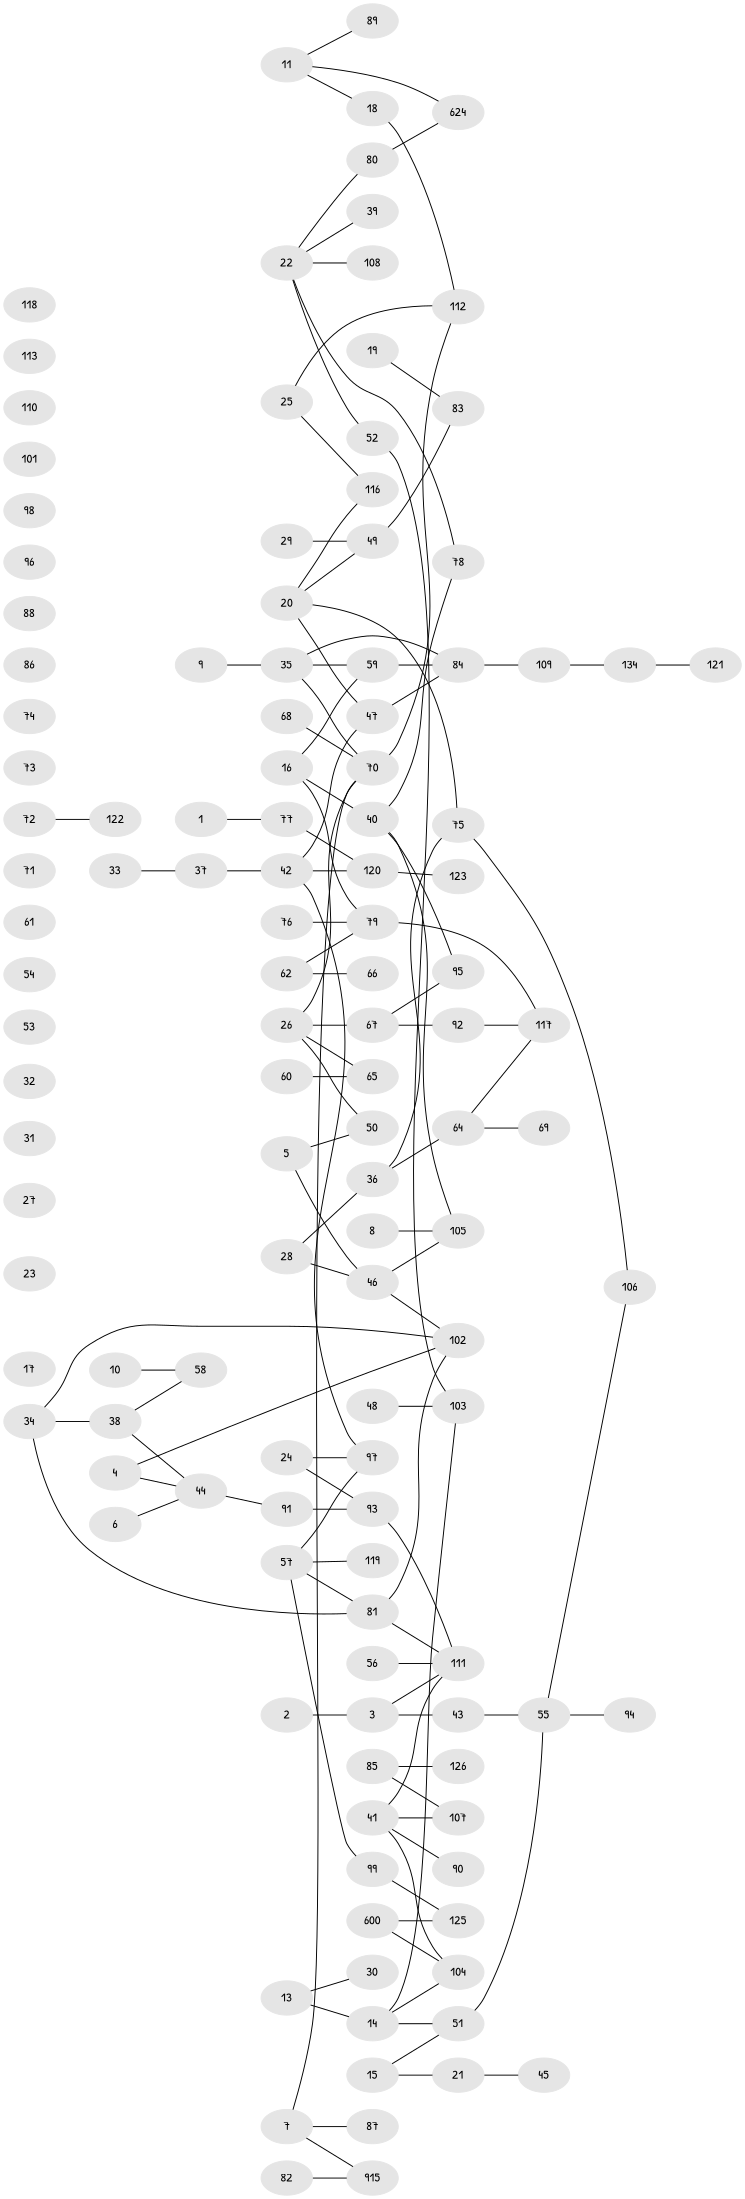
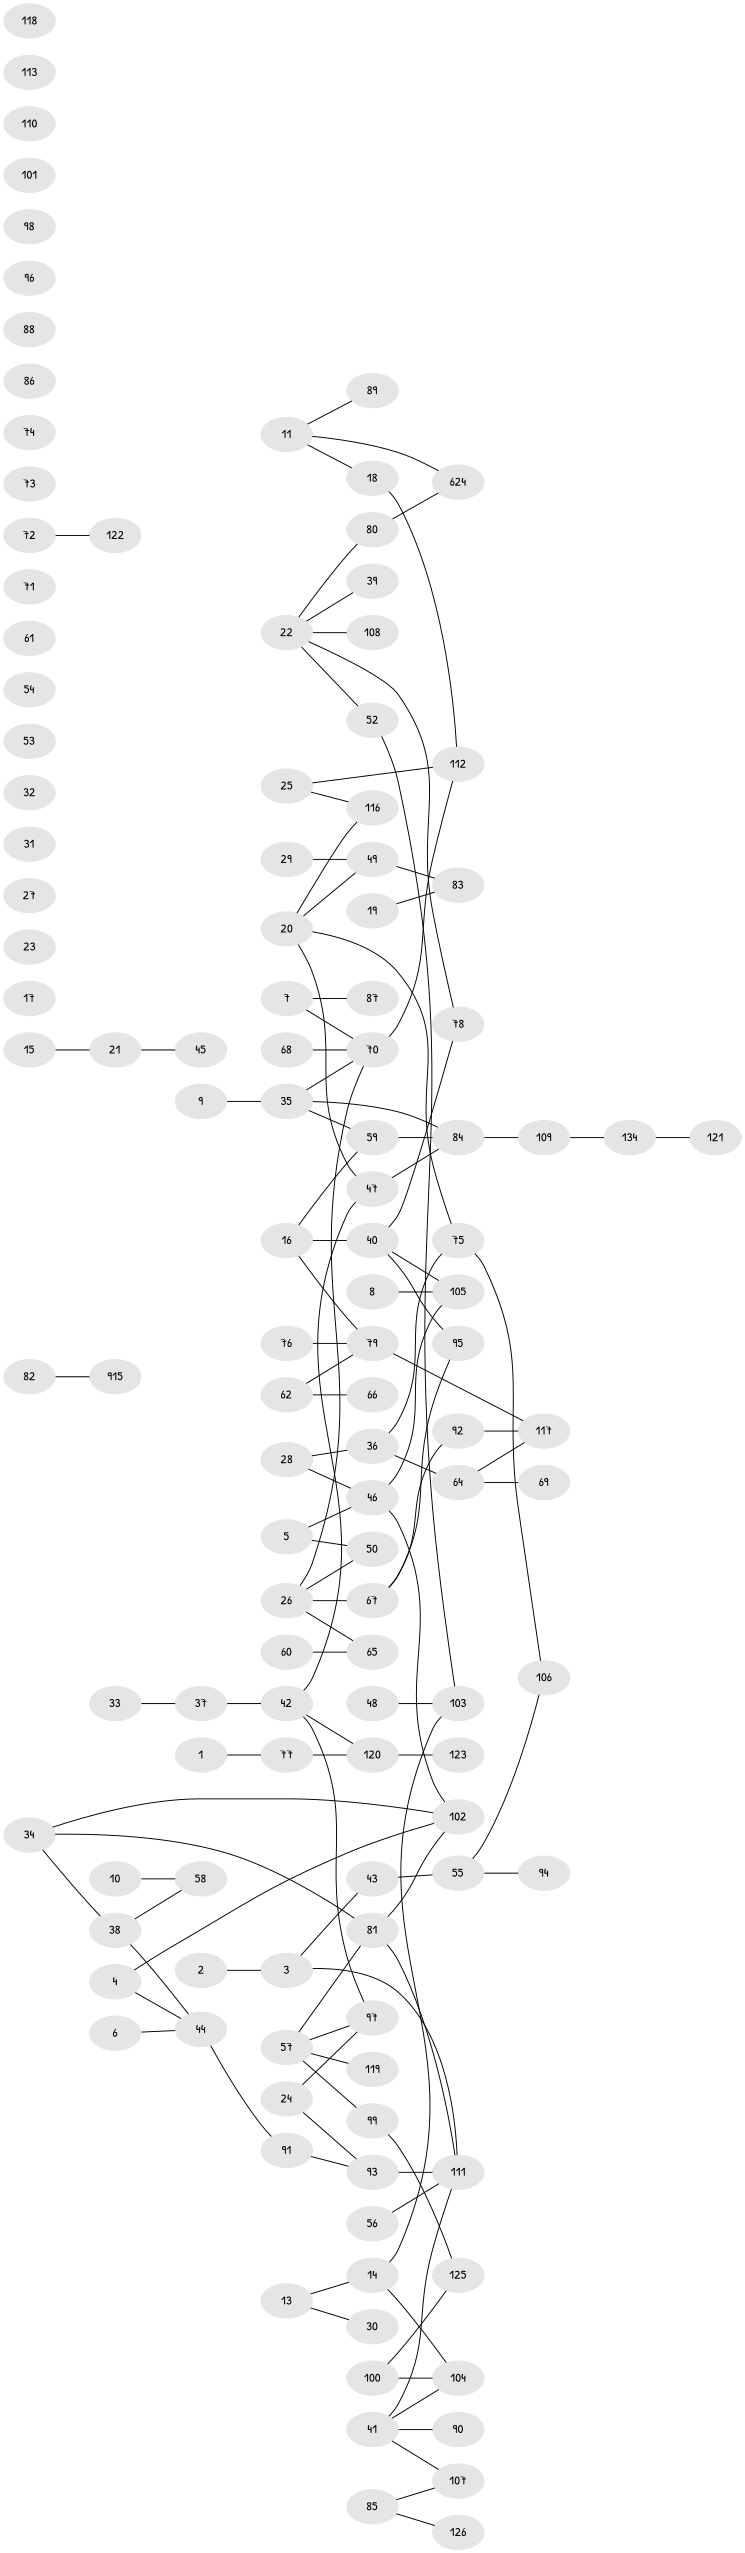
node "600": label "600" -> "100"
node "51": removed
edge "7" -- "915": removed
